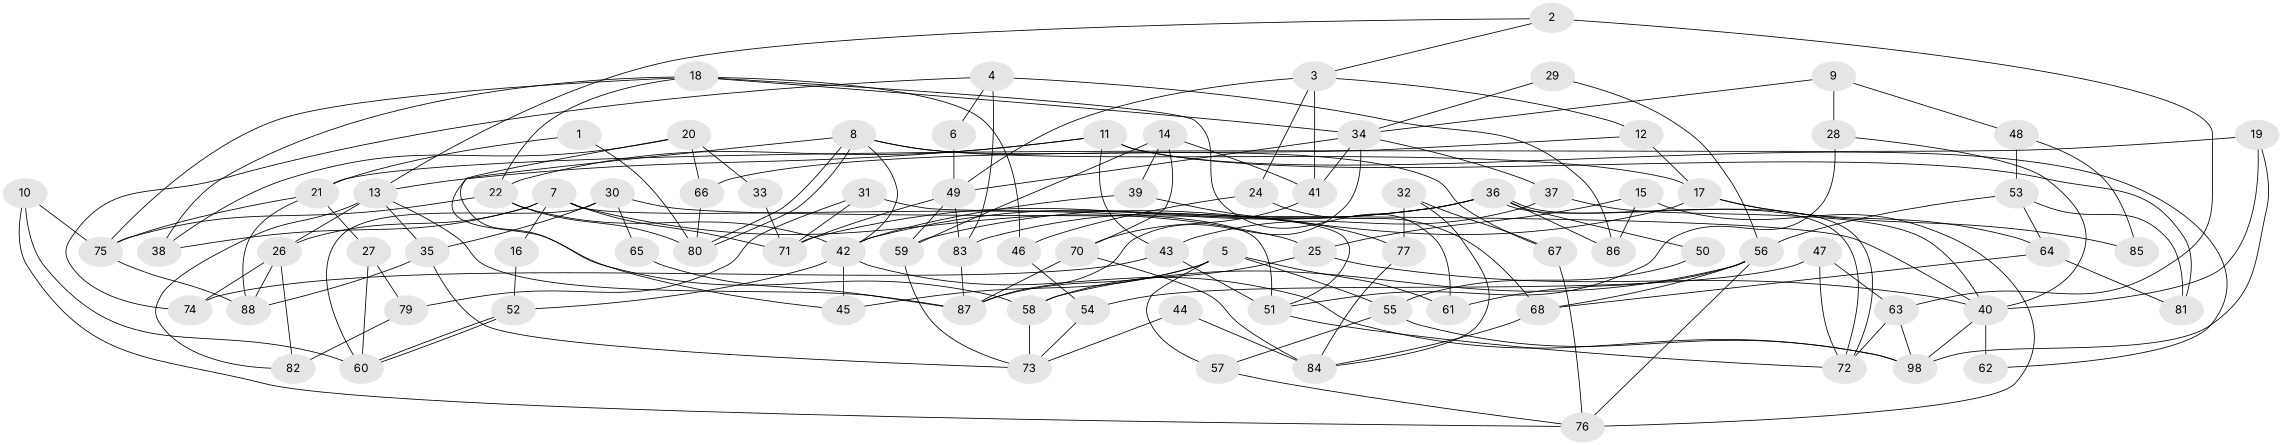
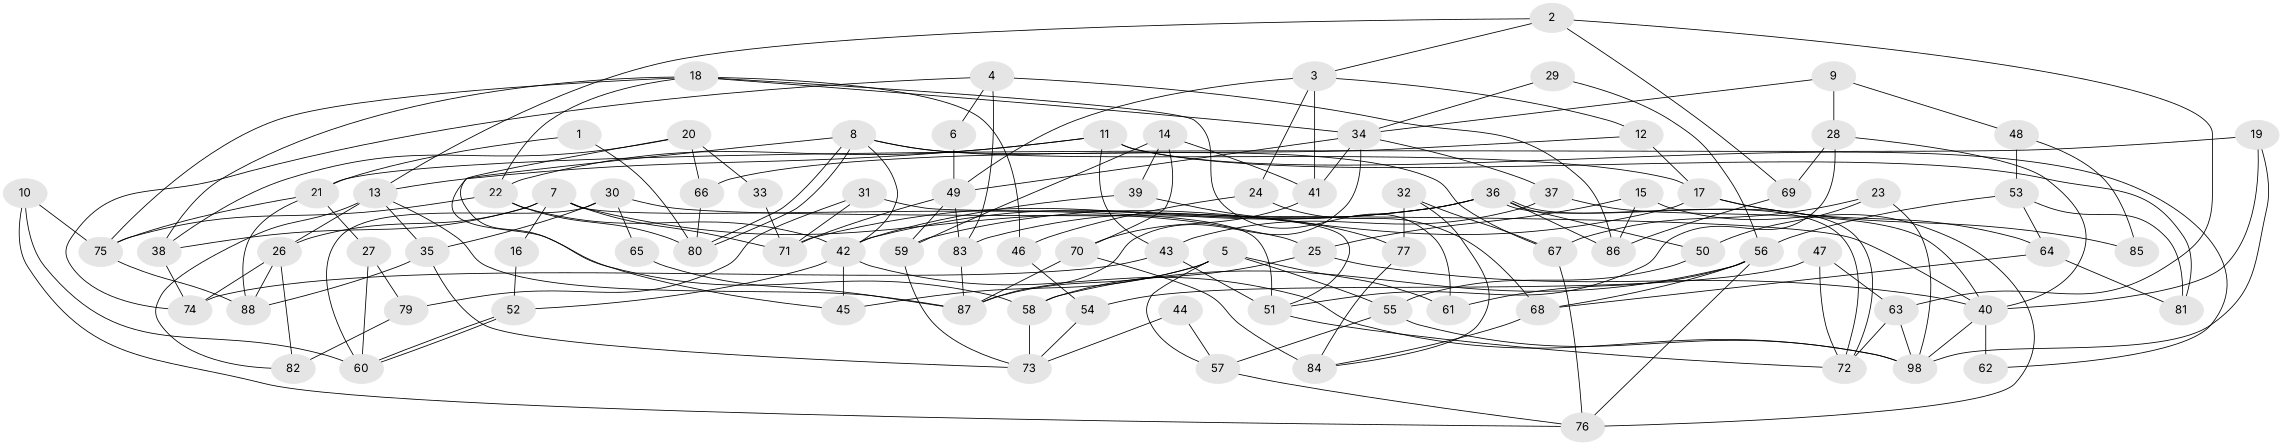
node "69": added
node "23": added
edge "38" -- "74": added
edge "44" -- "84": now "44" -- "57"
